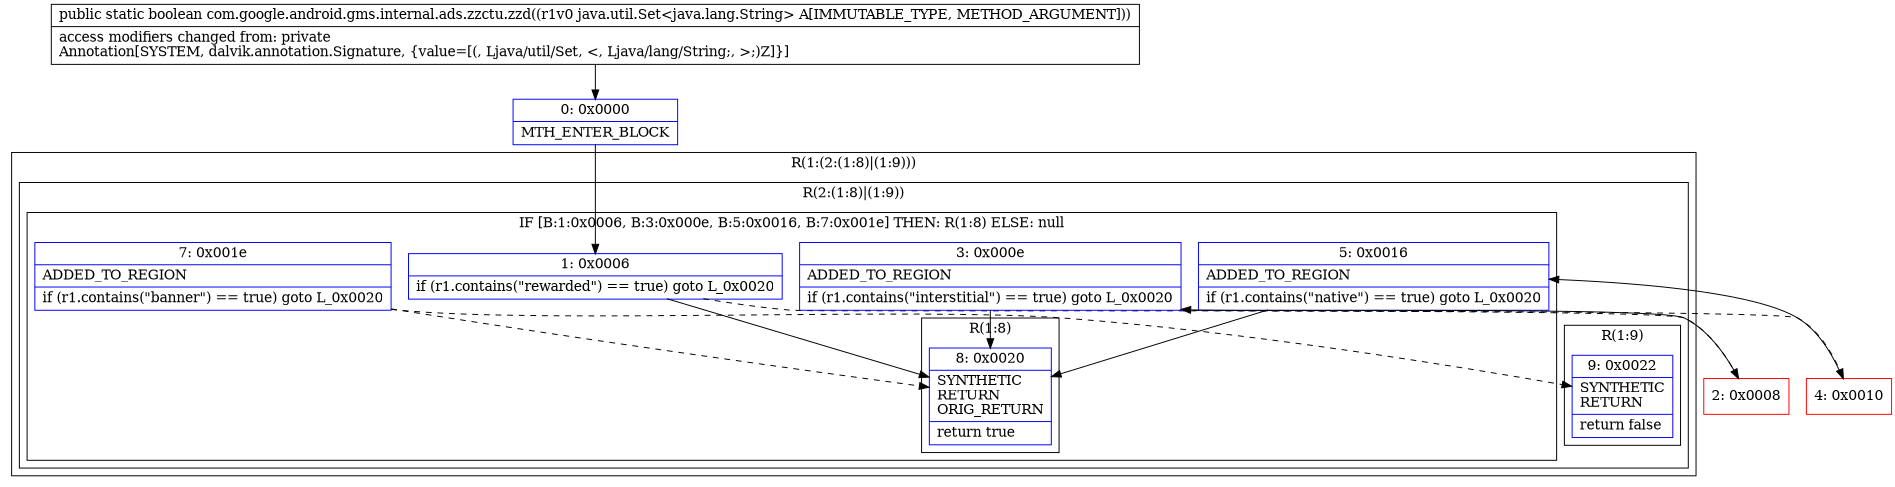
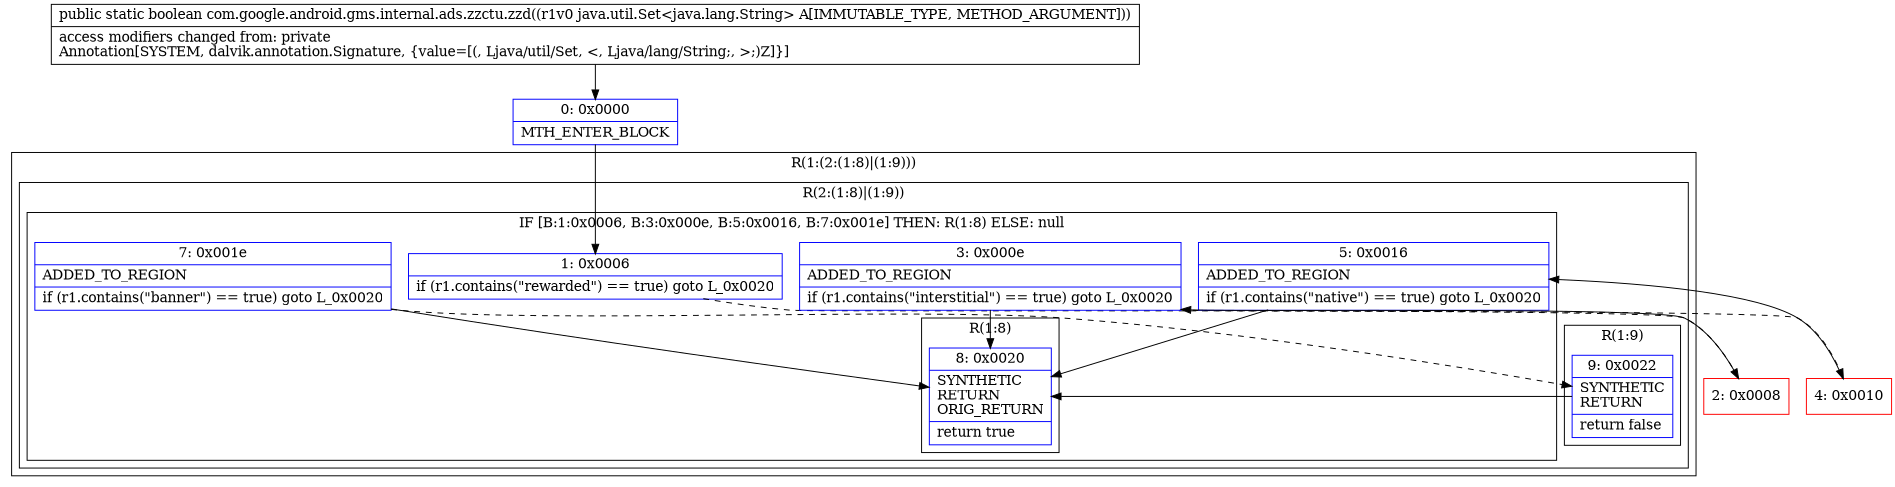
edge "1: 0x0006" -> "8: 0x0020": now "9: 0x0022" -> "8: 0x0020"
edge "7: 0x001e" -> "8: 0x0020": style dashed -> solid
